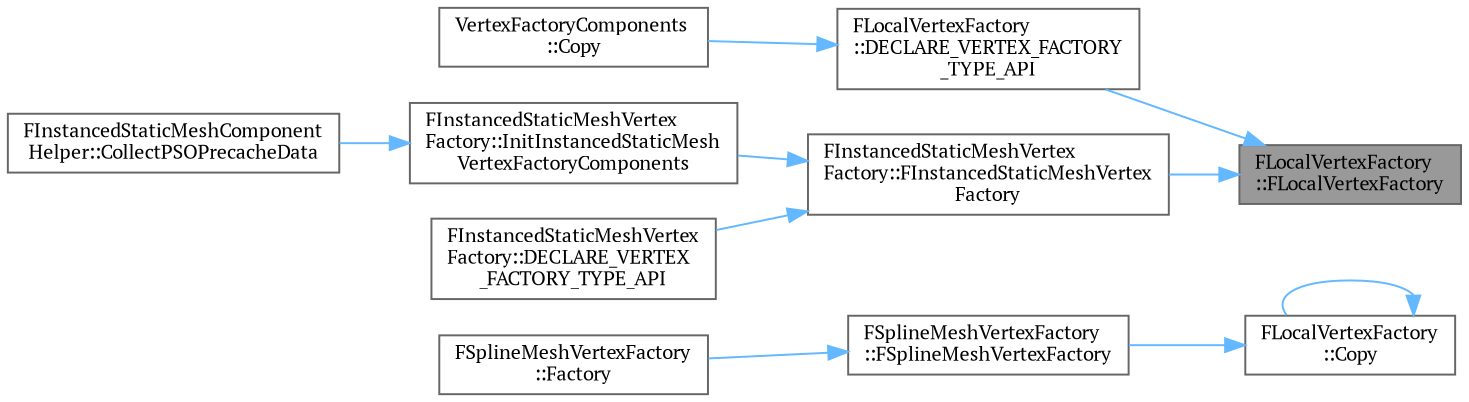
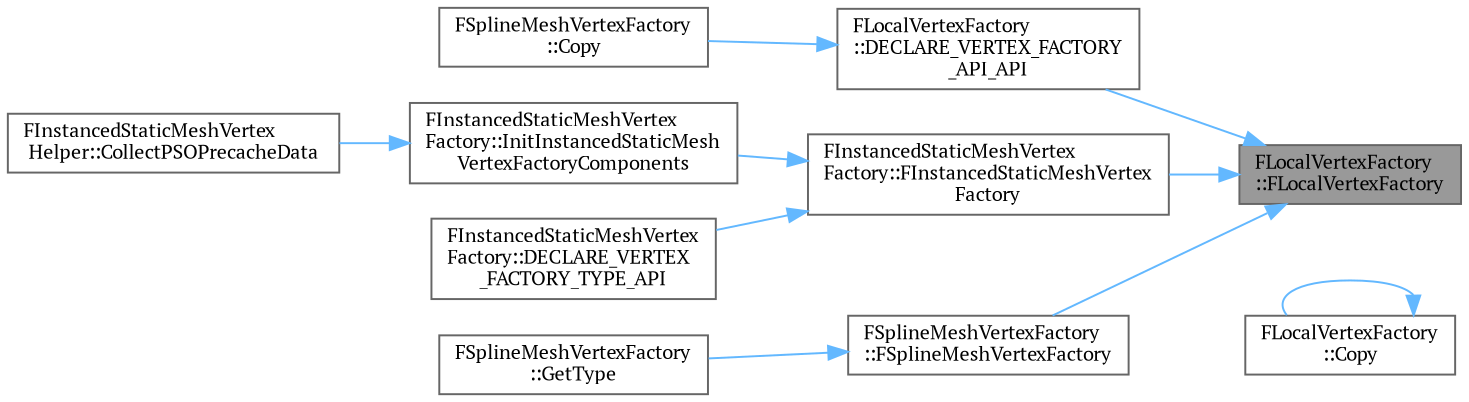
node "VertexFactoryComponents ::Copy": label "VertexFactoryComponents ::Copy" -> "FSplineMeshVertexFactory ::Copy"
node "FLocalVertexFactory ::DECLARE_VERTEX_FACTORY _TYPE_API": label "FLocalVertexFactory ::DECLARE_VERTEX_FACTORY _TYPE_API" -> "FLocalVertexFactory ::DECLARE_VERTEX_FACTORY _API_API"
node "FInstancedStaticMeshComponent Helper::CollectPSOPrecacheData": label "FInstancedStaticMeshComponent Helper::CollectPSOPrecacheData" -> "FInstancedStaticMeshVertex Helper::CollectPSOPrecacheData"
edge "FSplineMeshVertexFactory ::FSplineMeshVertexFactory" -> "FLocalVertexFactory ::Copy": now "FSplineMeshVertexFactory ::FSplineMeshVertexFactory" -> "FLocalVertexFactory ::FLocalVertexFactory"
node "FSplineMeshVertexFactory ::Factory": label "FSplineMeshVertexFactory ::Factory" -> "FSplineMeshVertexFactory ::GetType"
